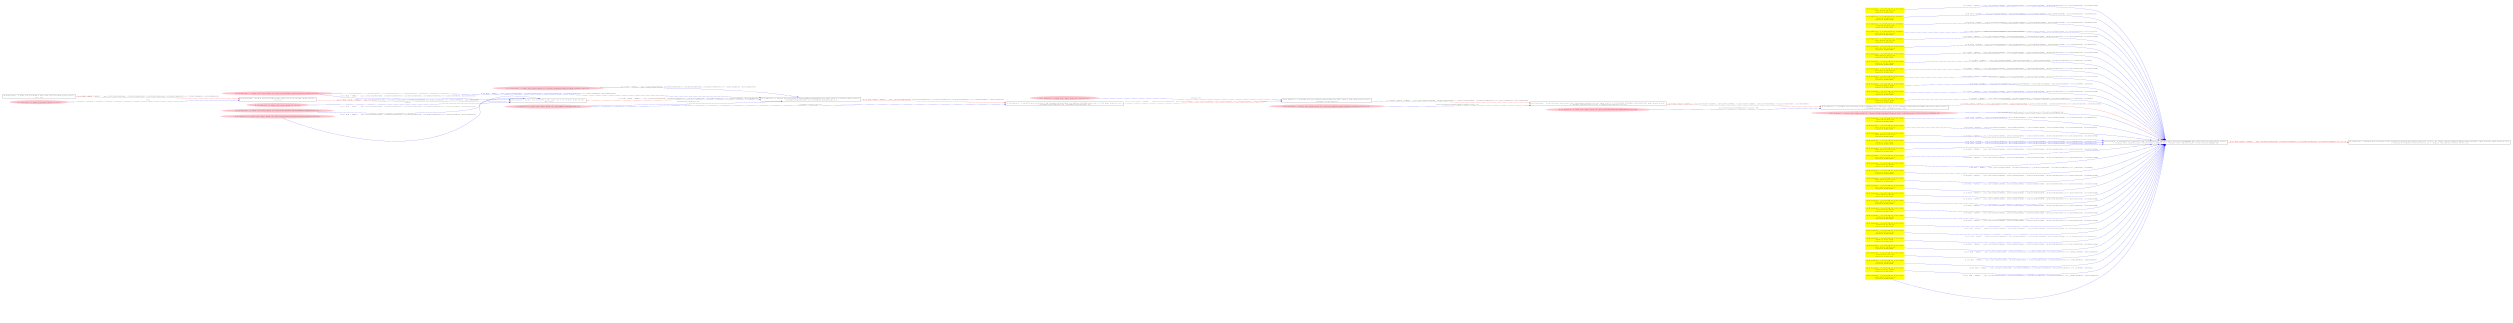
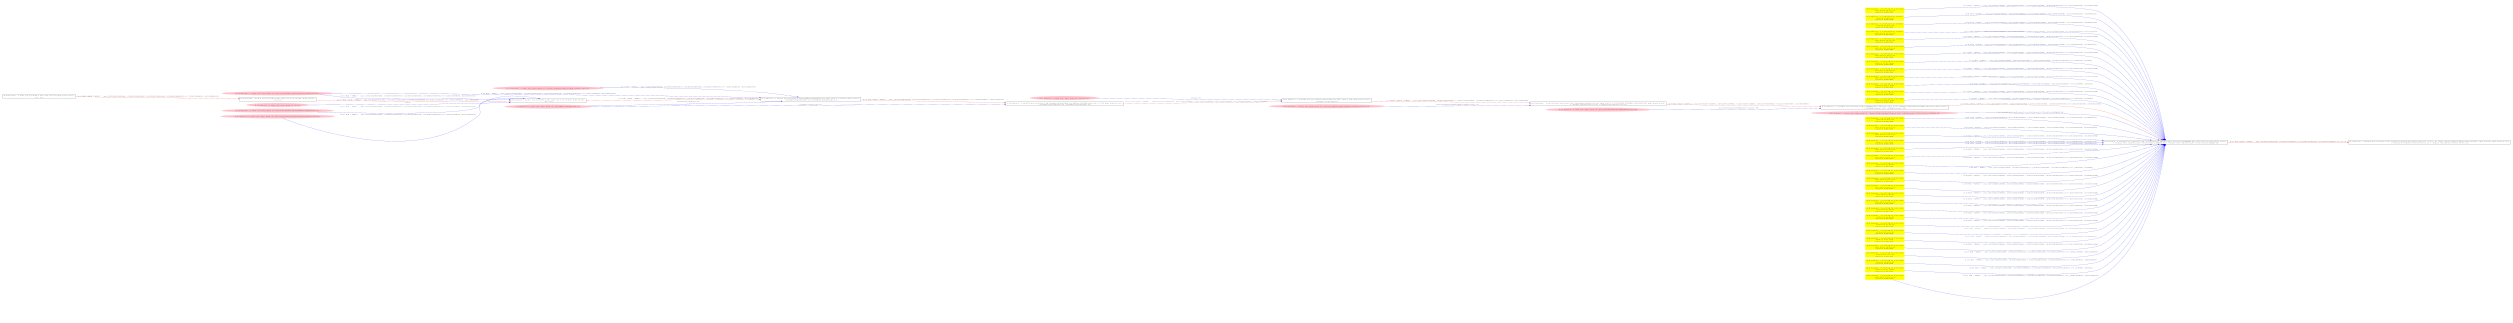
node "id:6 HopCount: -9 owner uid: owner group id: Idle": removed
